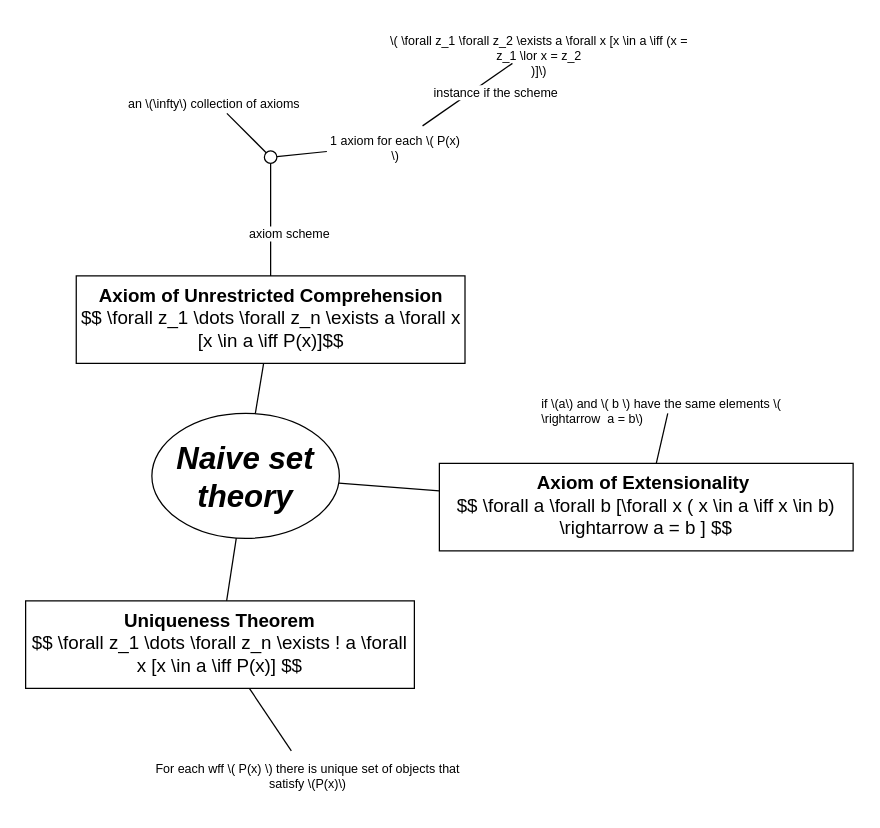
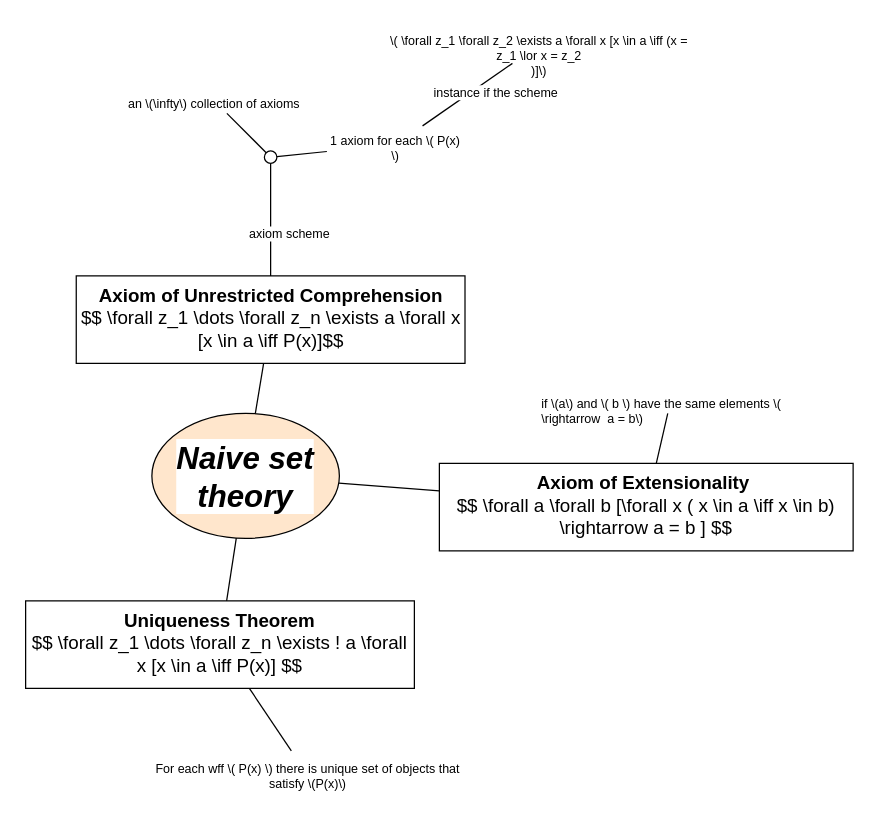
node "Naive settheory": fillcolor #ffffff -> #ffe6cc
